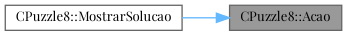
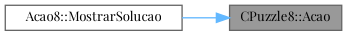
node "CPuzzle8::MostrarSolucao": label "CPuzzle8::MostrarSolucao" -> "Acao8::MostrarSolucao"
